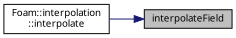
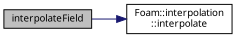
edge "Foam::interpolation ::interpolate" -> "interpolateField": reversed
